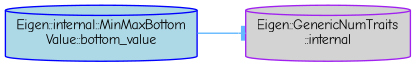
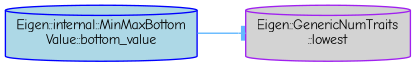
node "Eigen::GenericNumTraits ::internal": label "Eigen::GenericNumTraits ::internal" -> "Eigen::GenericNumTraits ::lowest"
